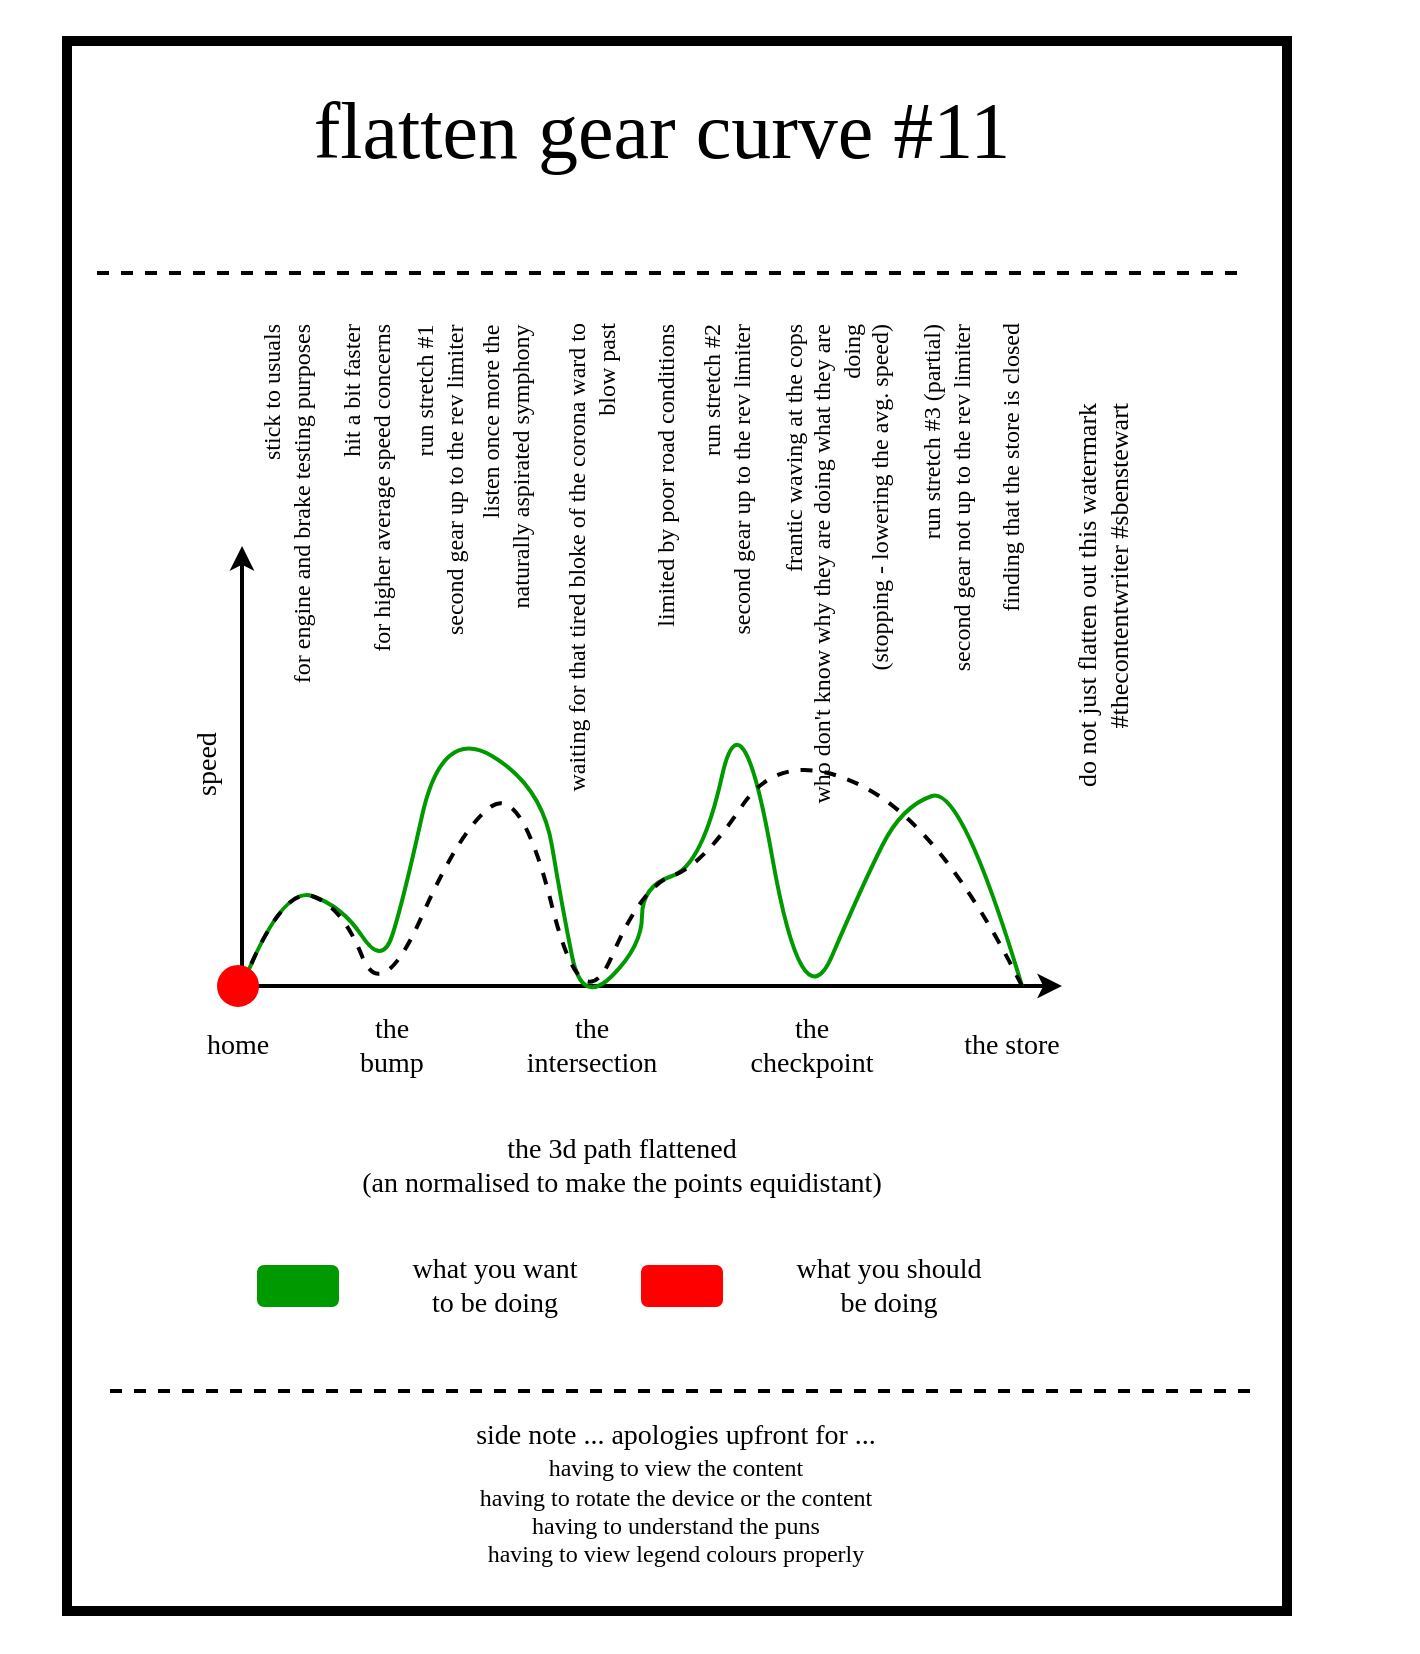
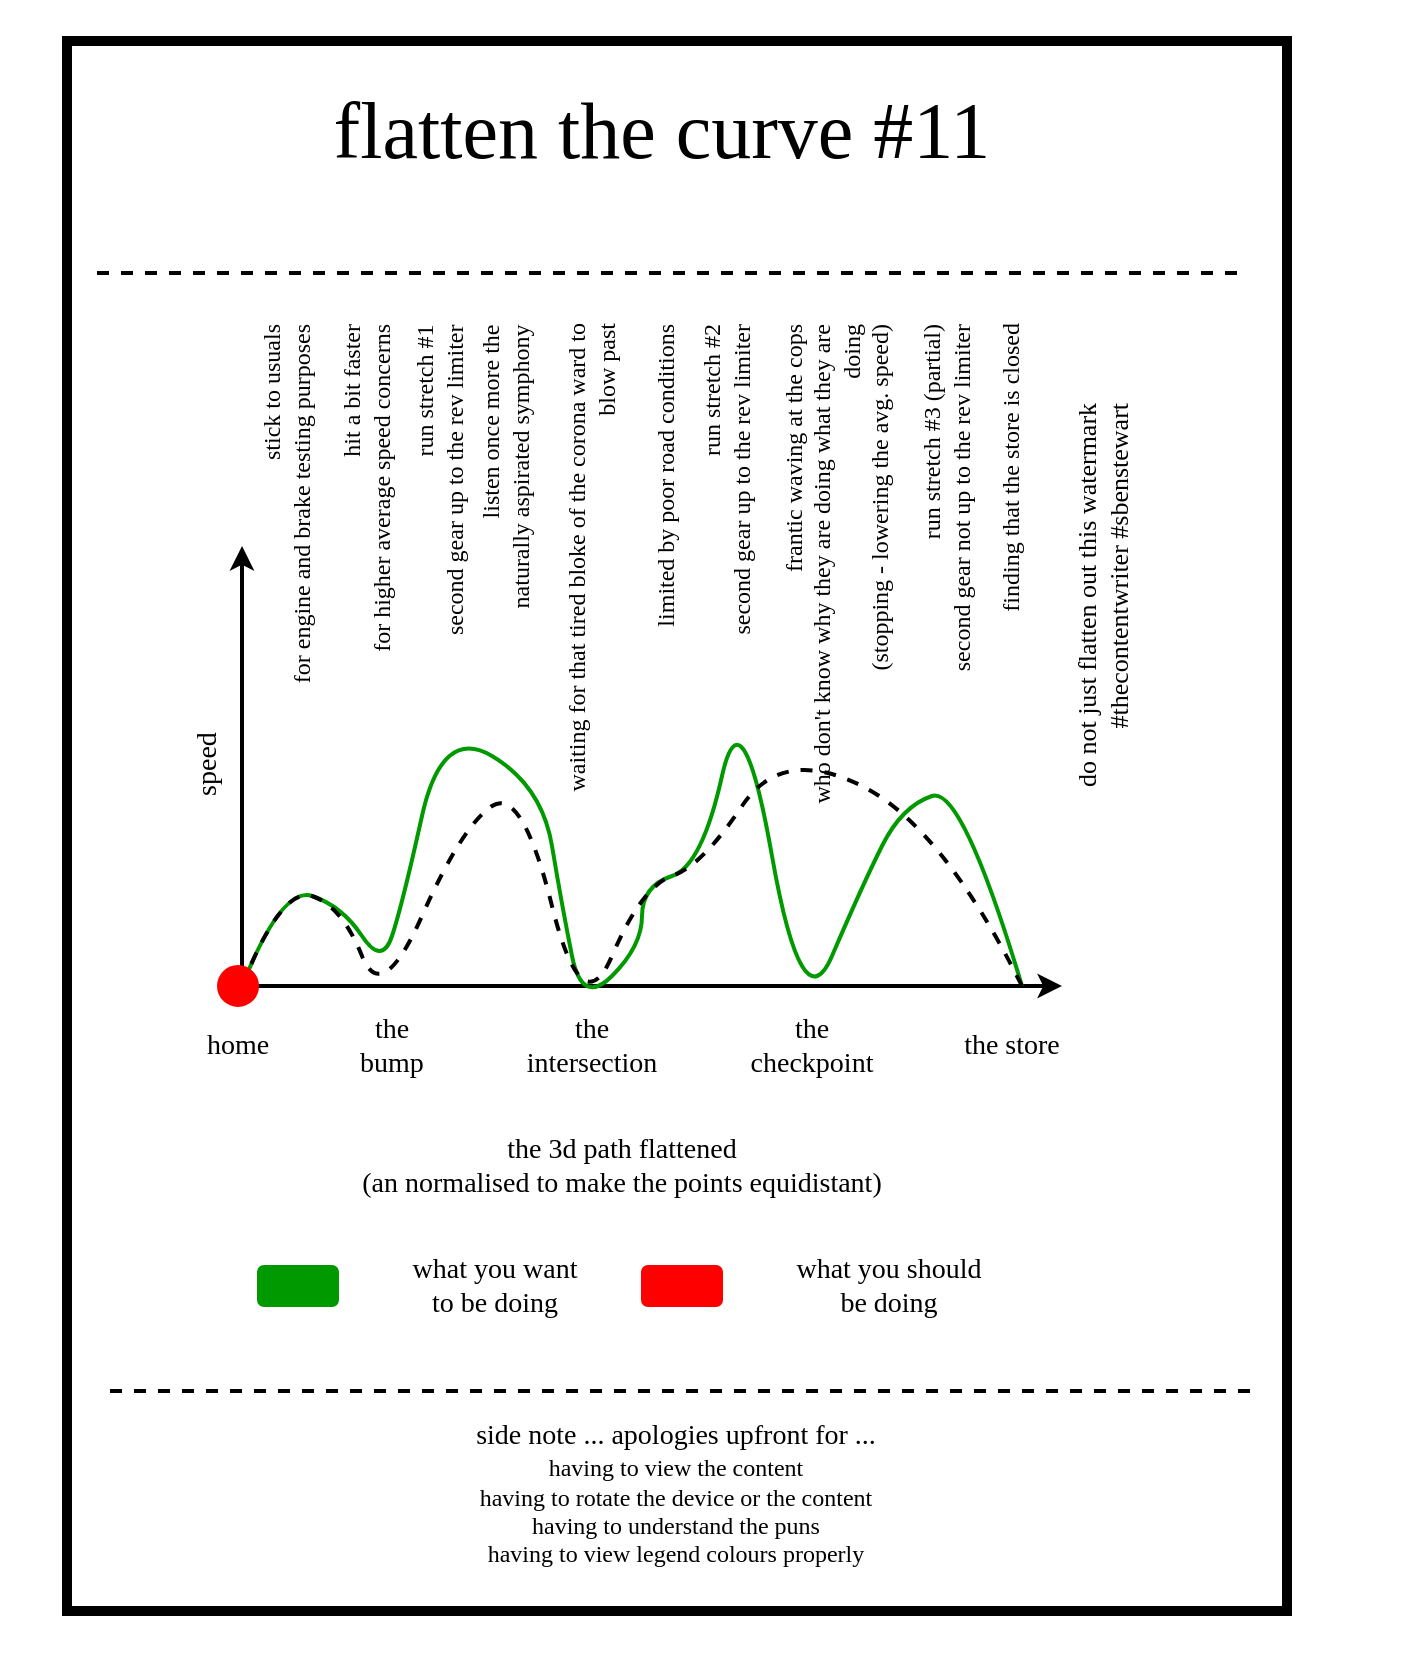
node "flatten gear curve #11": label "flatten gear curve #11" -> "flatten the curve #11"
